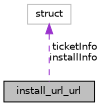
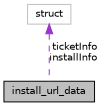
node "install_url_url": label "install_url_url" -> "install_url_data"
